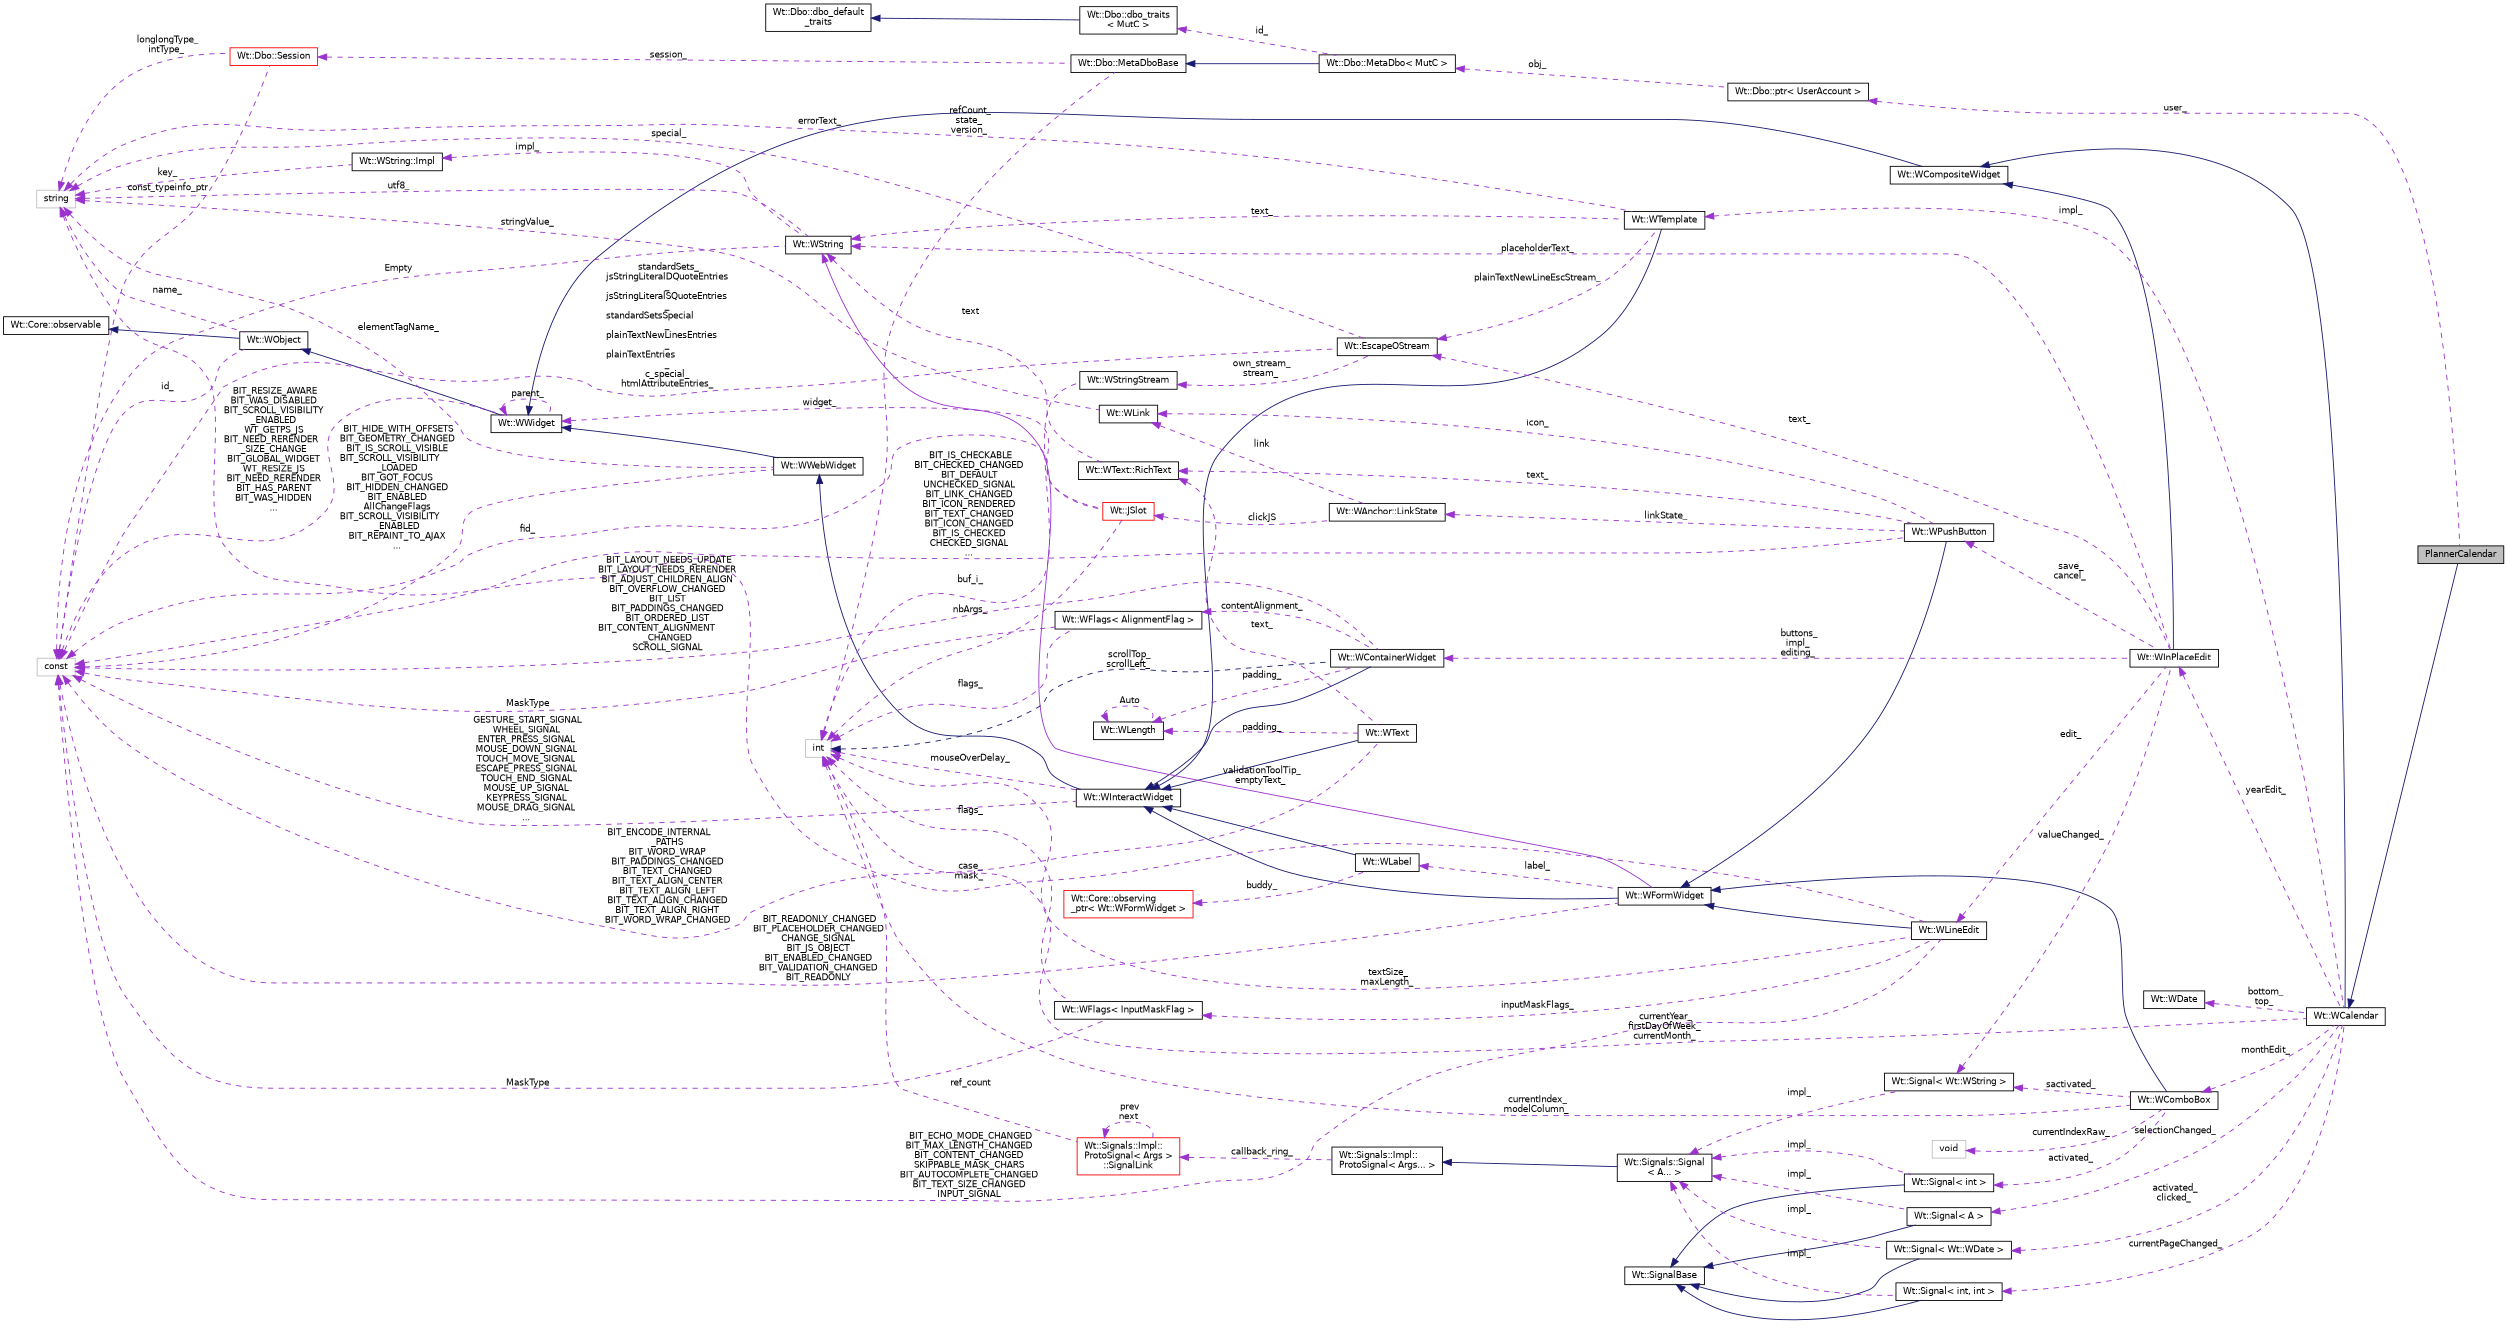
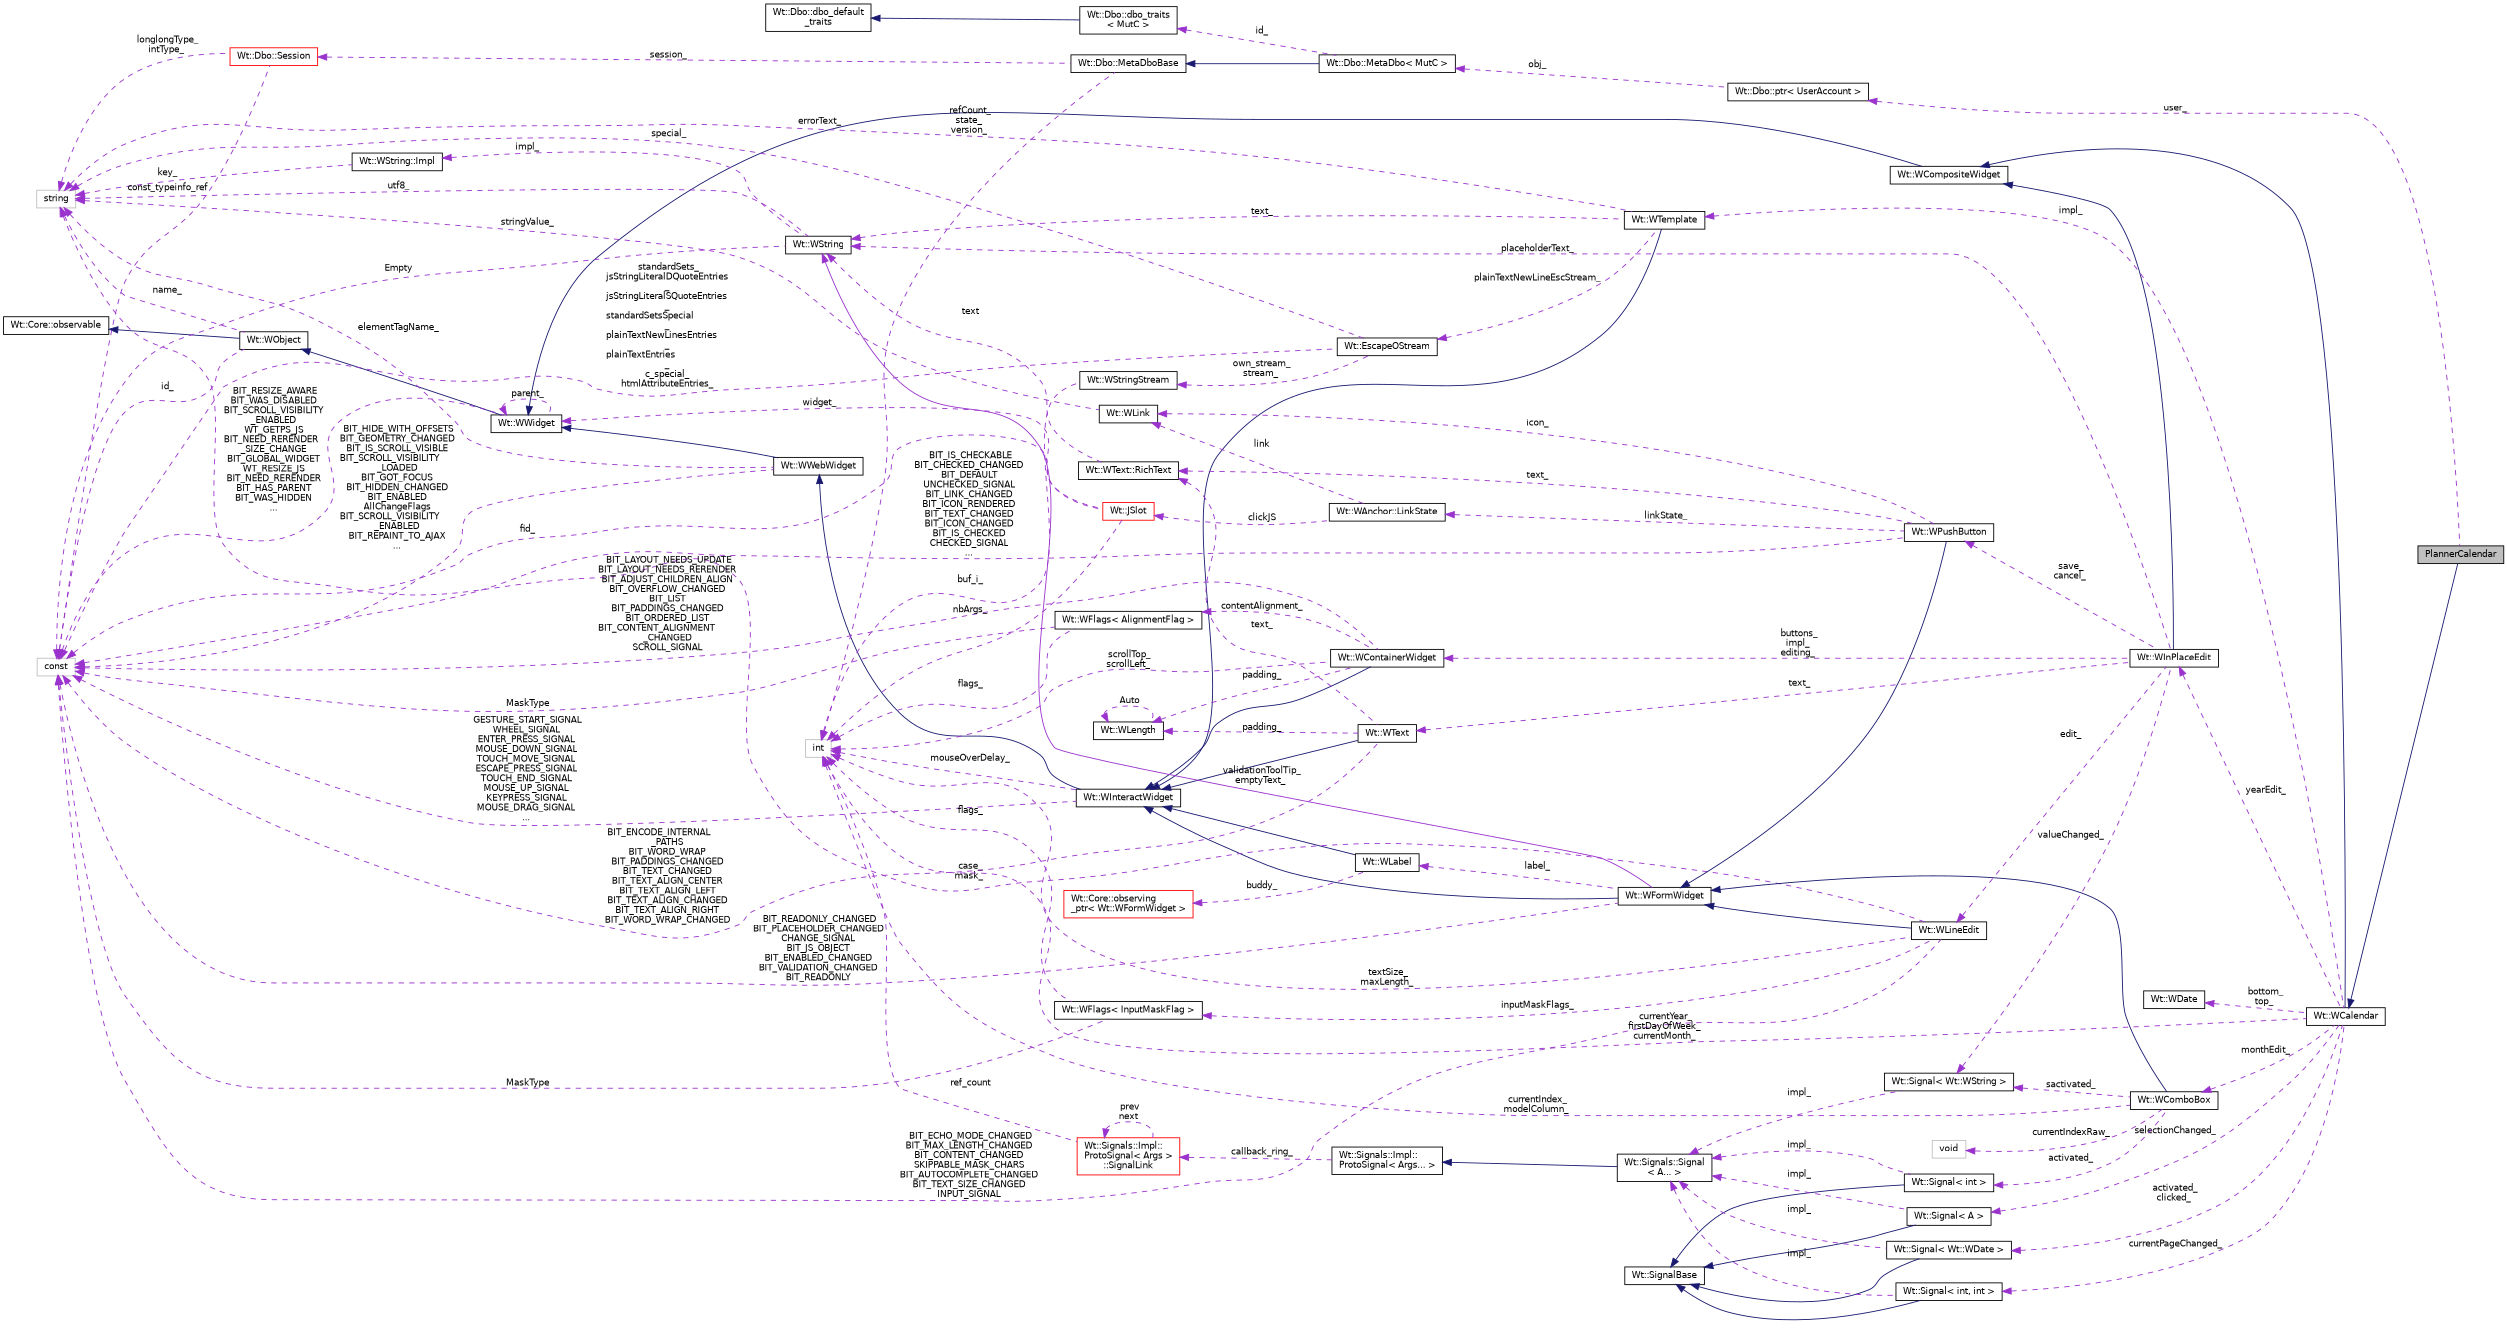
edge "Wt::Dbo::Session" -> "const": label " const_typeinfo_ptr" -> " const_typeinfo_ref"
edge "Wt::WInPlaceEdit" -> "Wt::EscapeOStream": now "Wt::WInPlaceEdit" -> "Wt::WText"
edge "Wt::WContainerWidget" -> "int": color midnightblue -> darkorchid3
